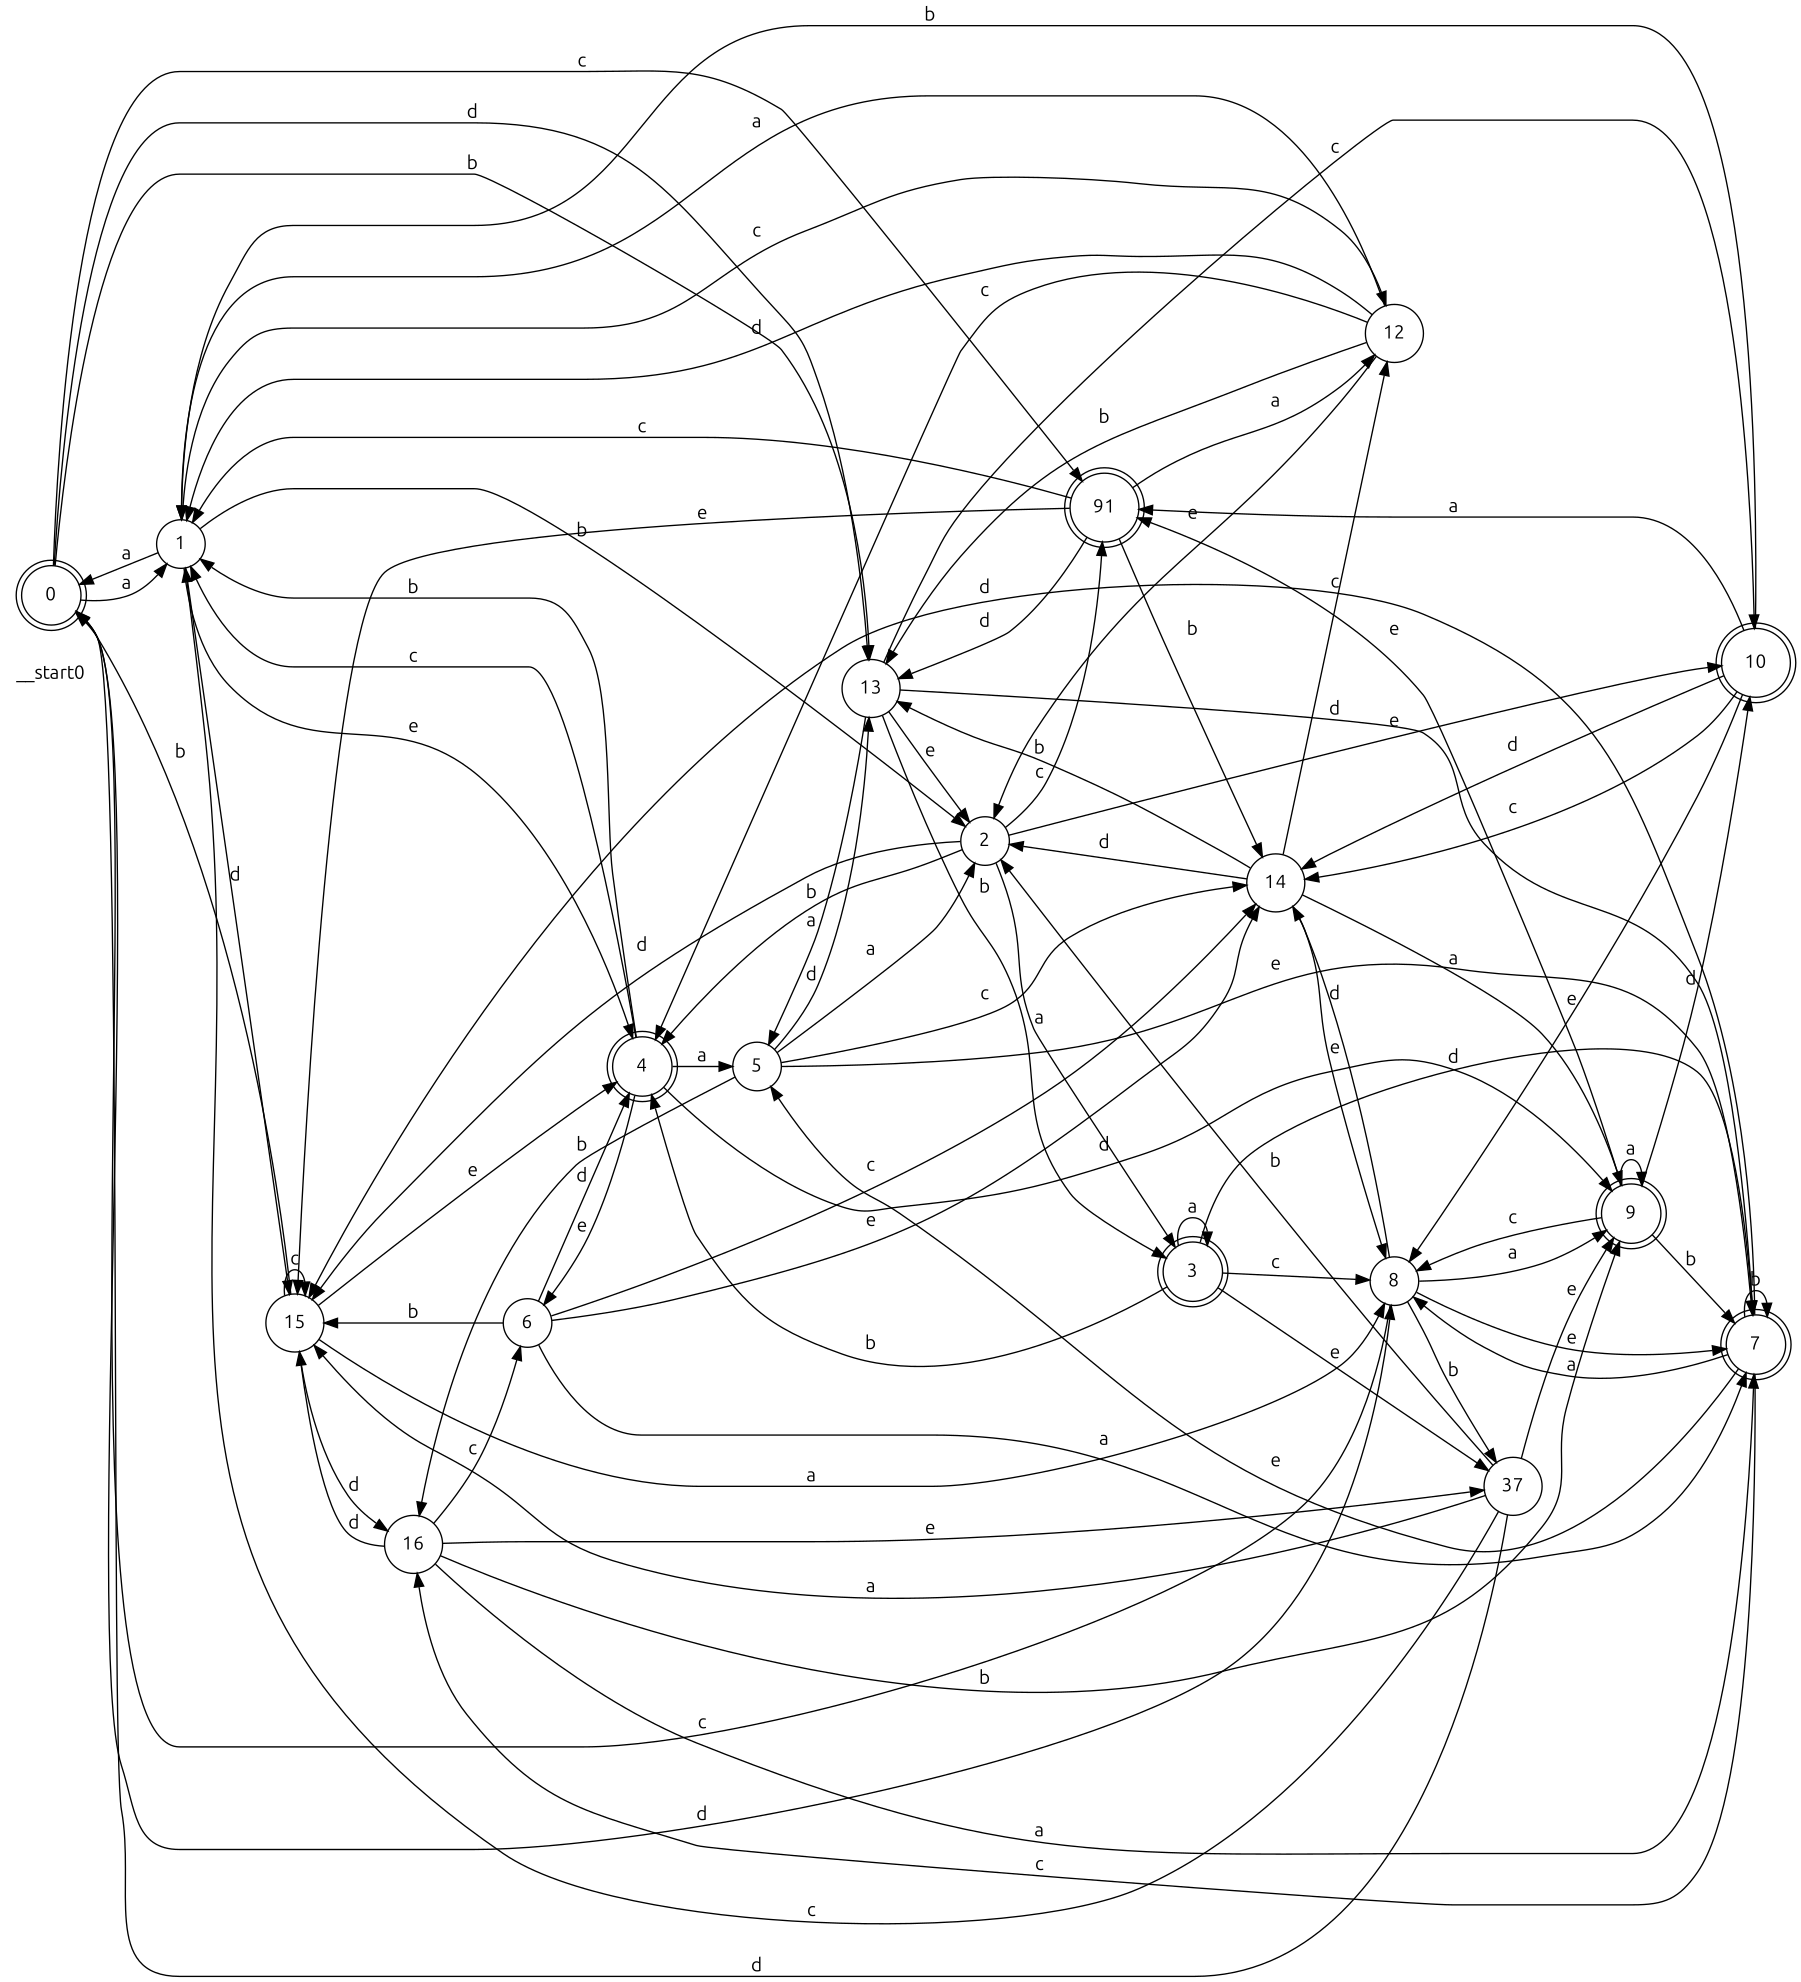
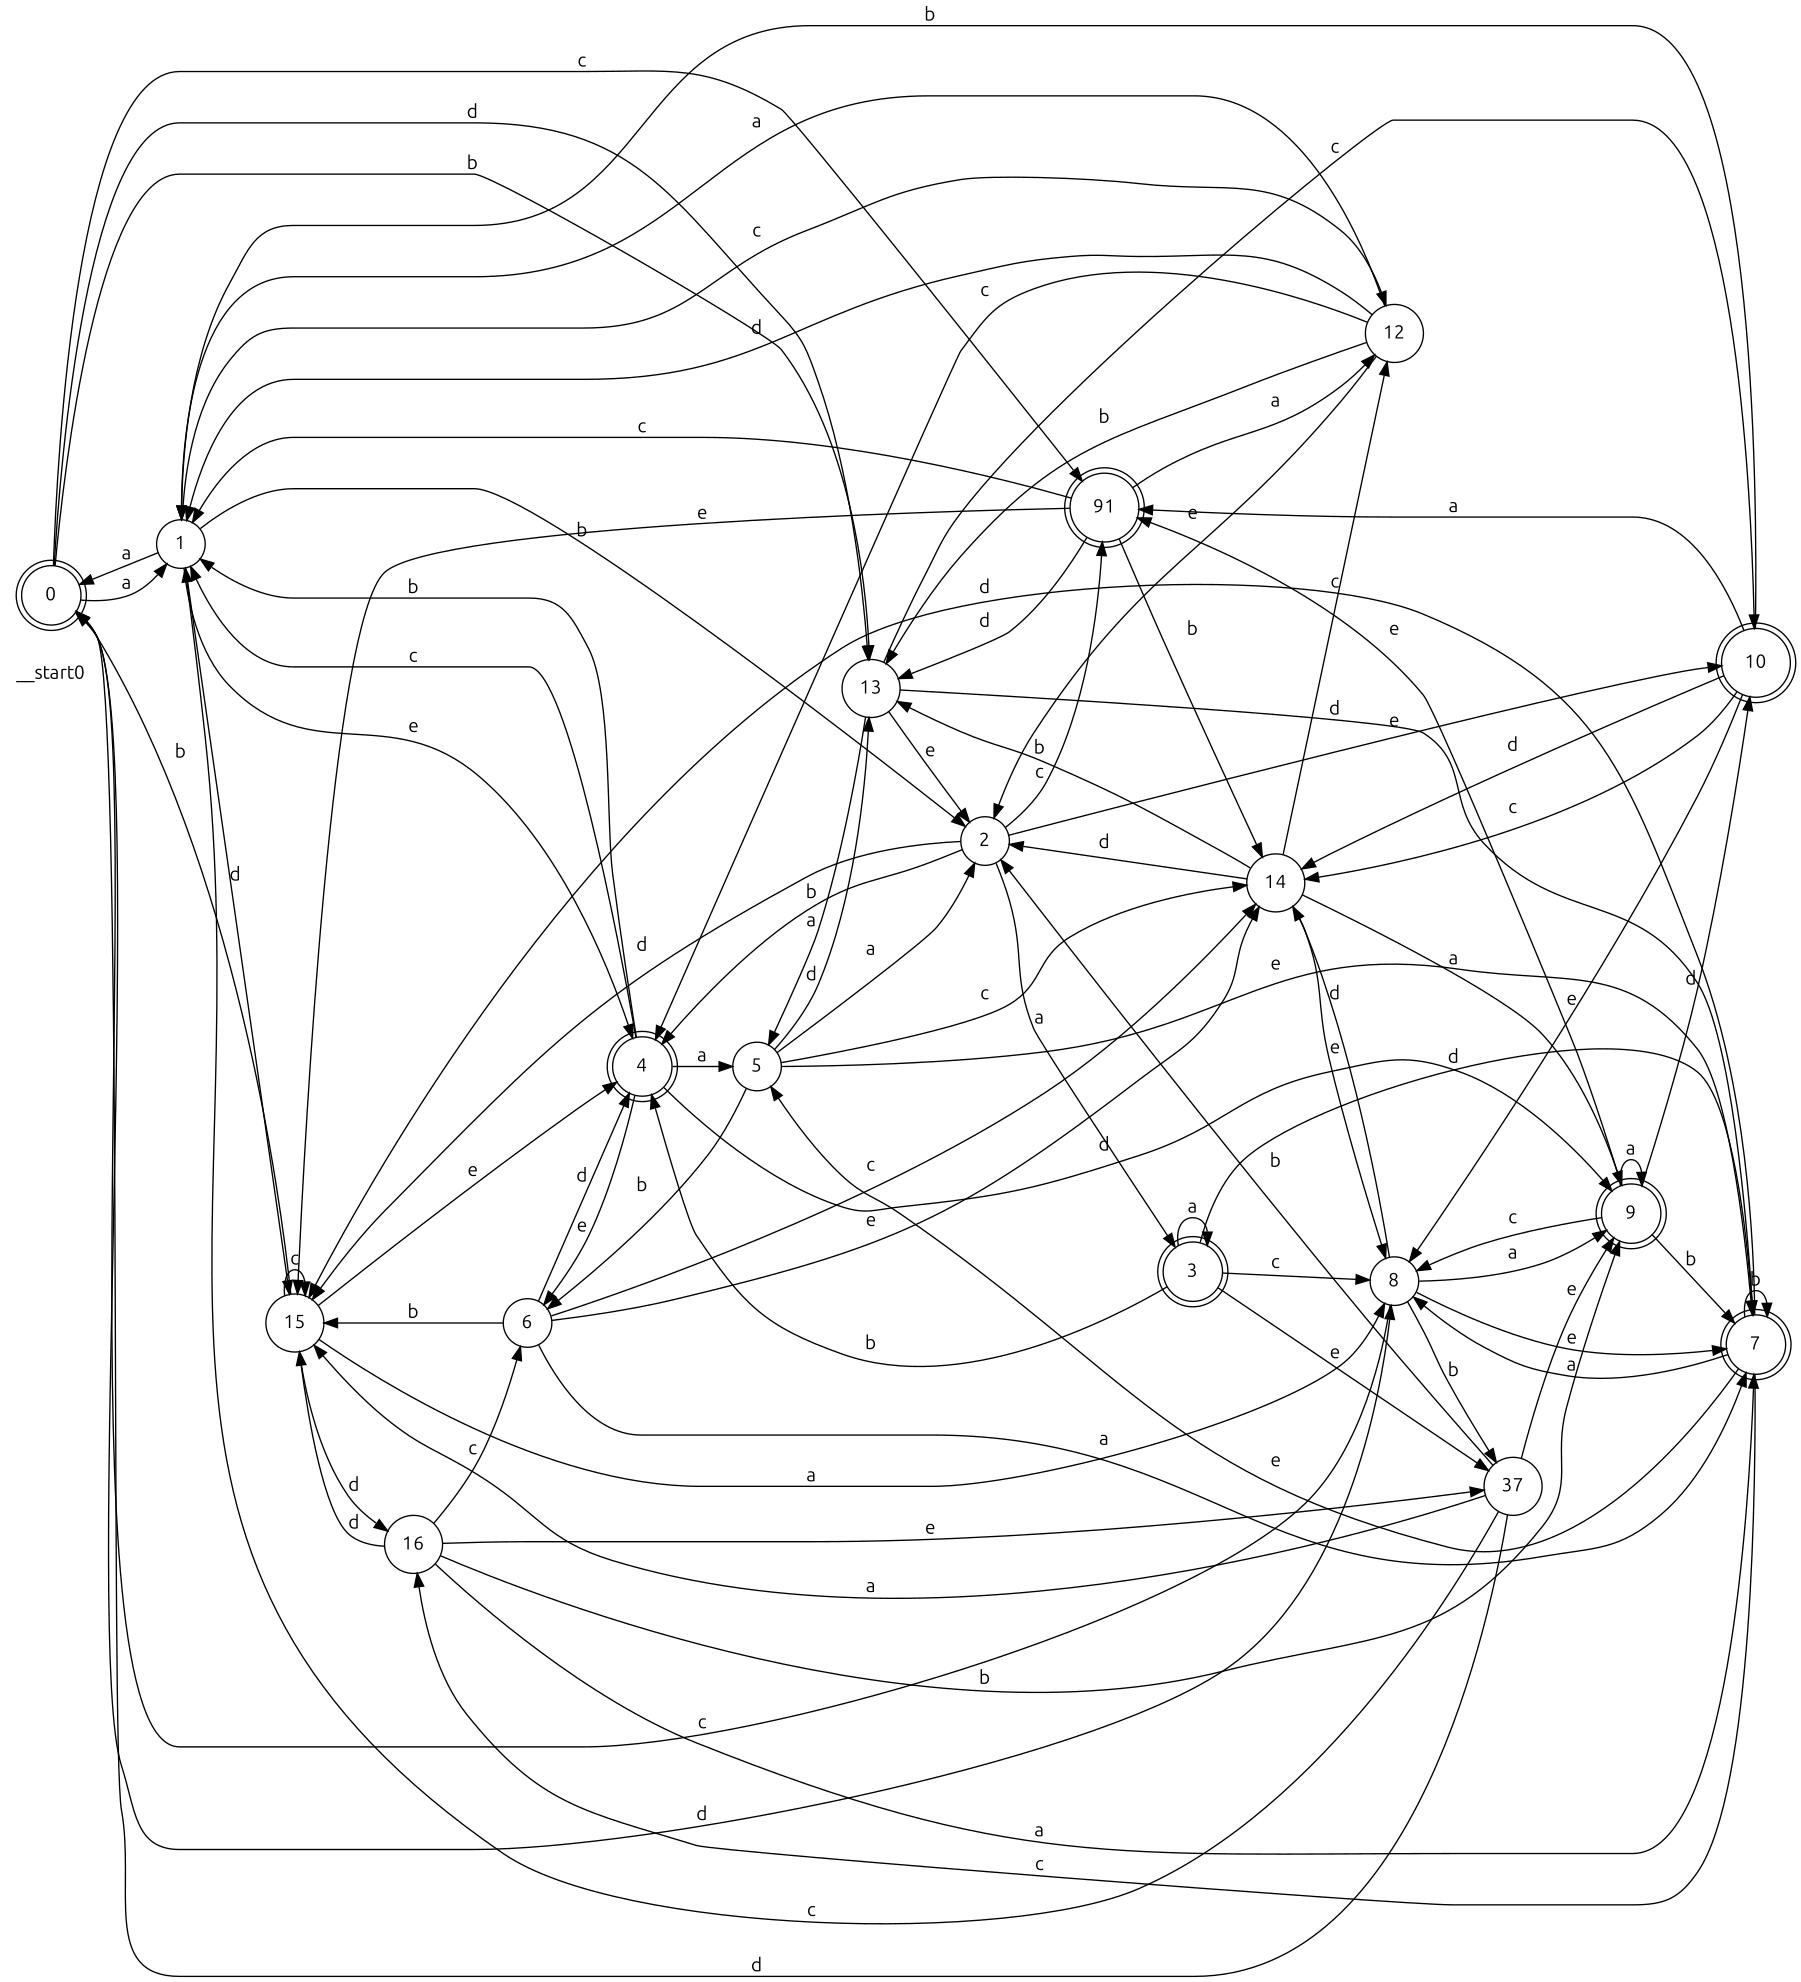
edge "13" -> "3": removed, label "b"
edge "5" -> "16": now "5" -> "6"
